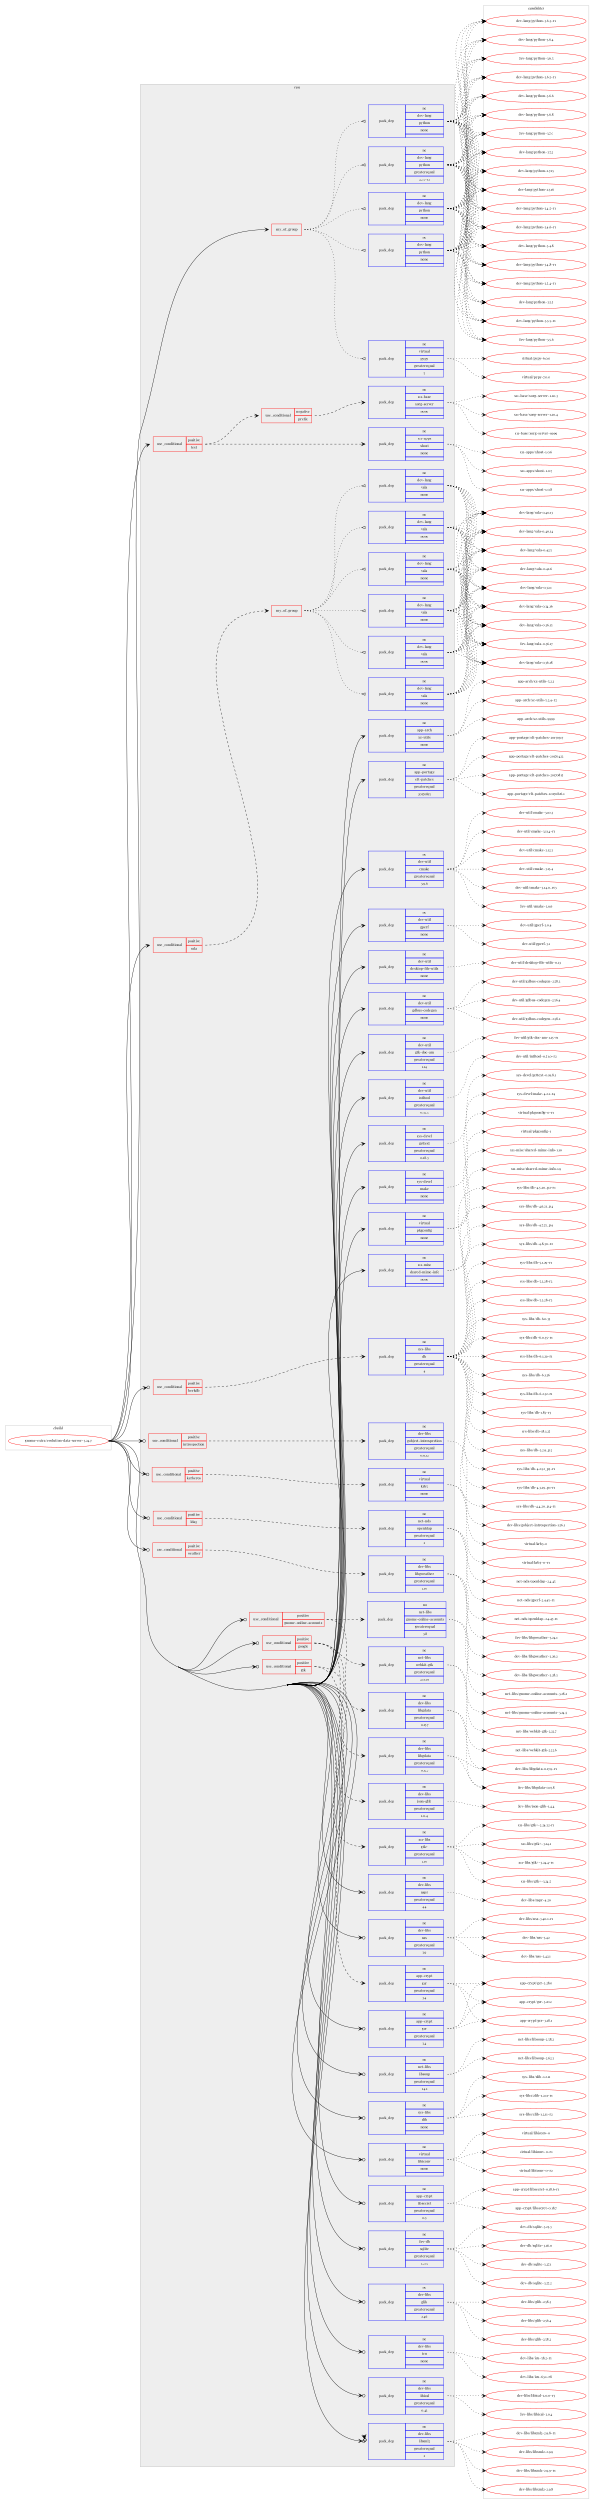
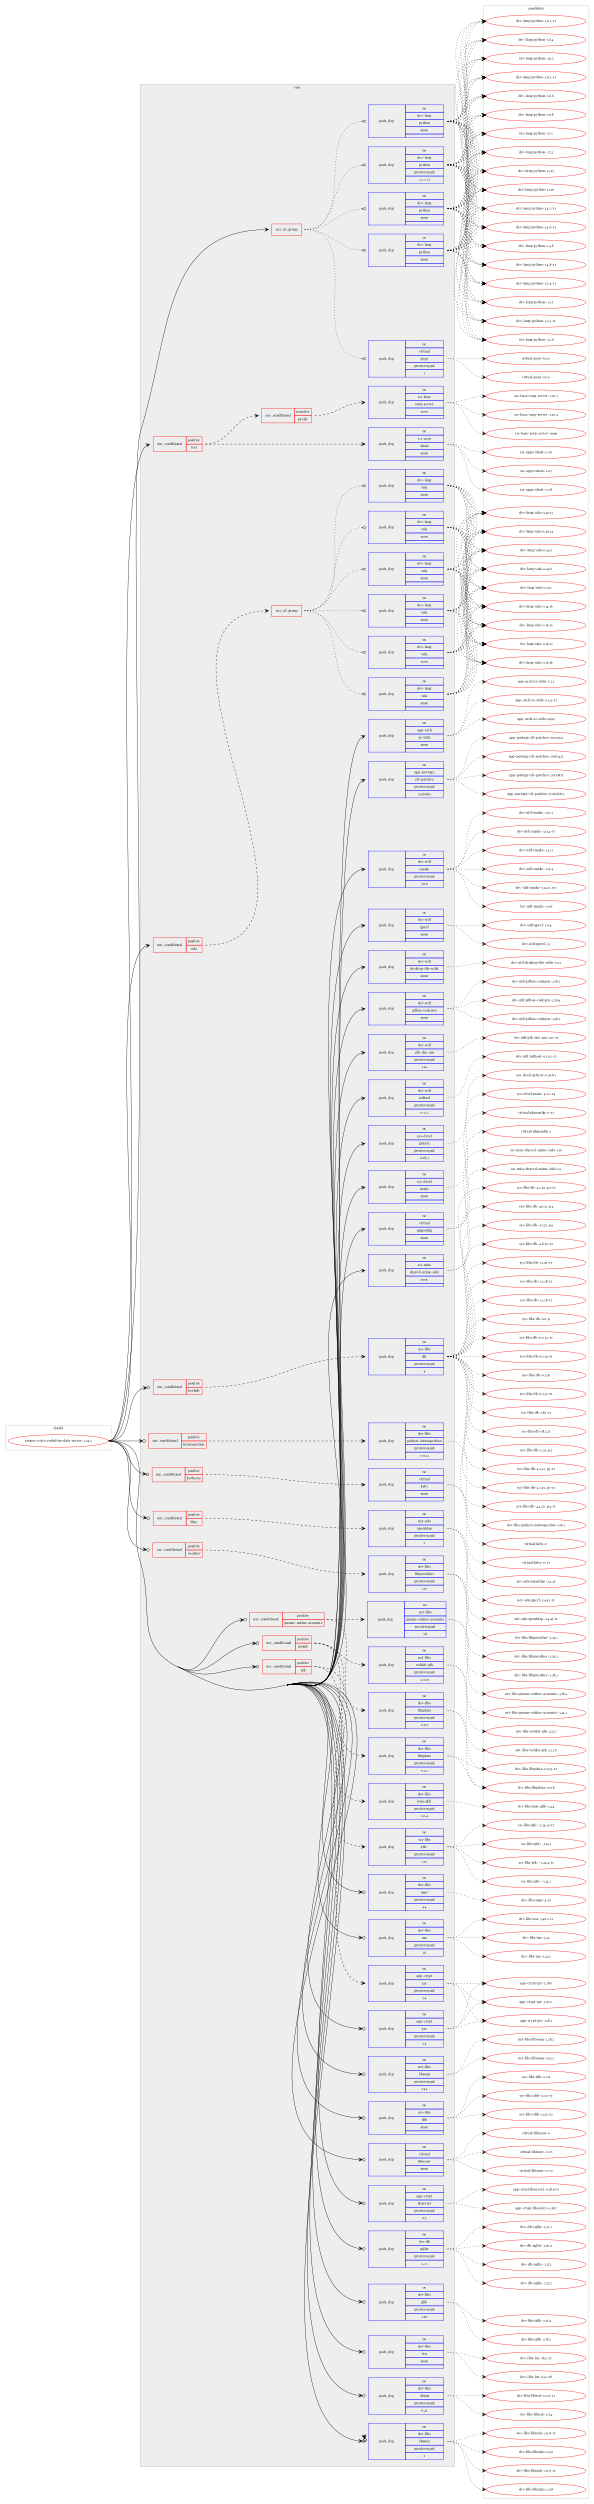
node "dev-libs/glib-2.58.3": removed
